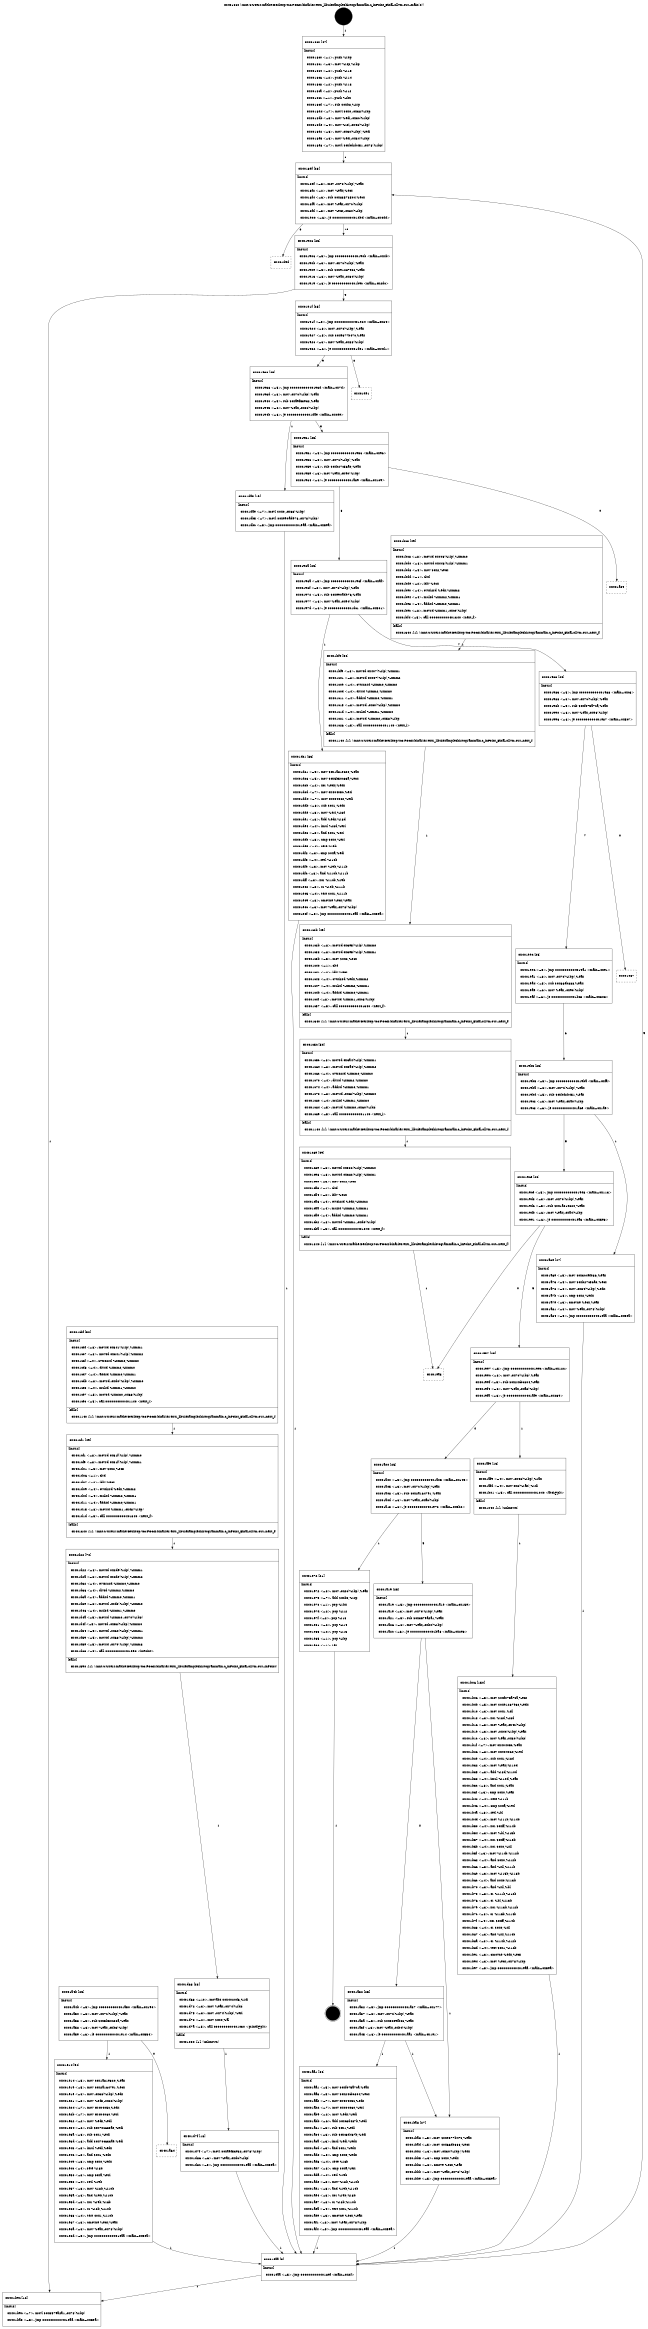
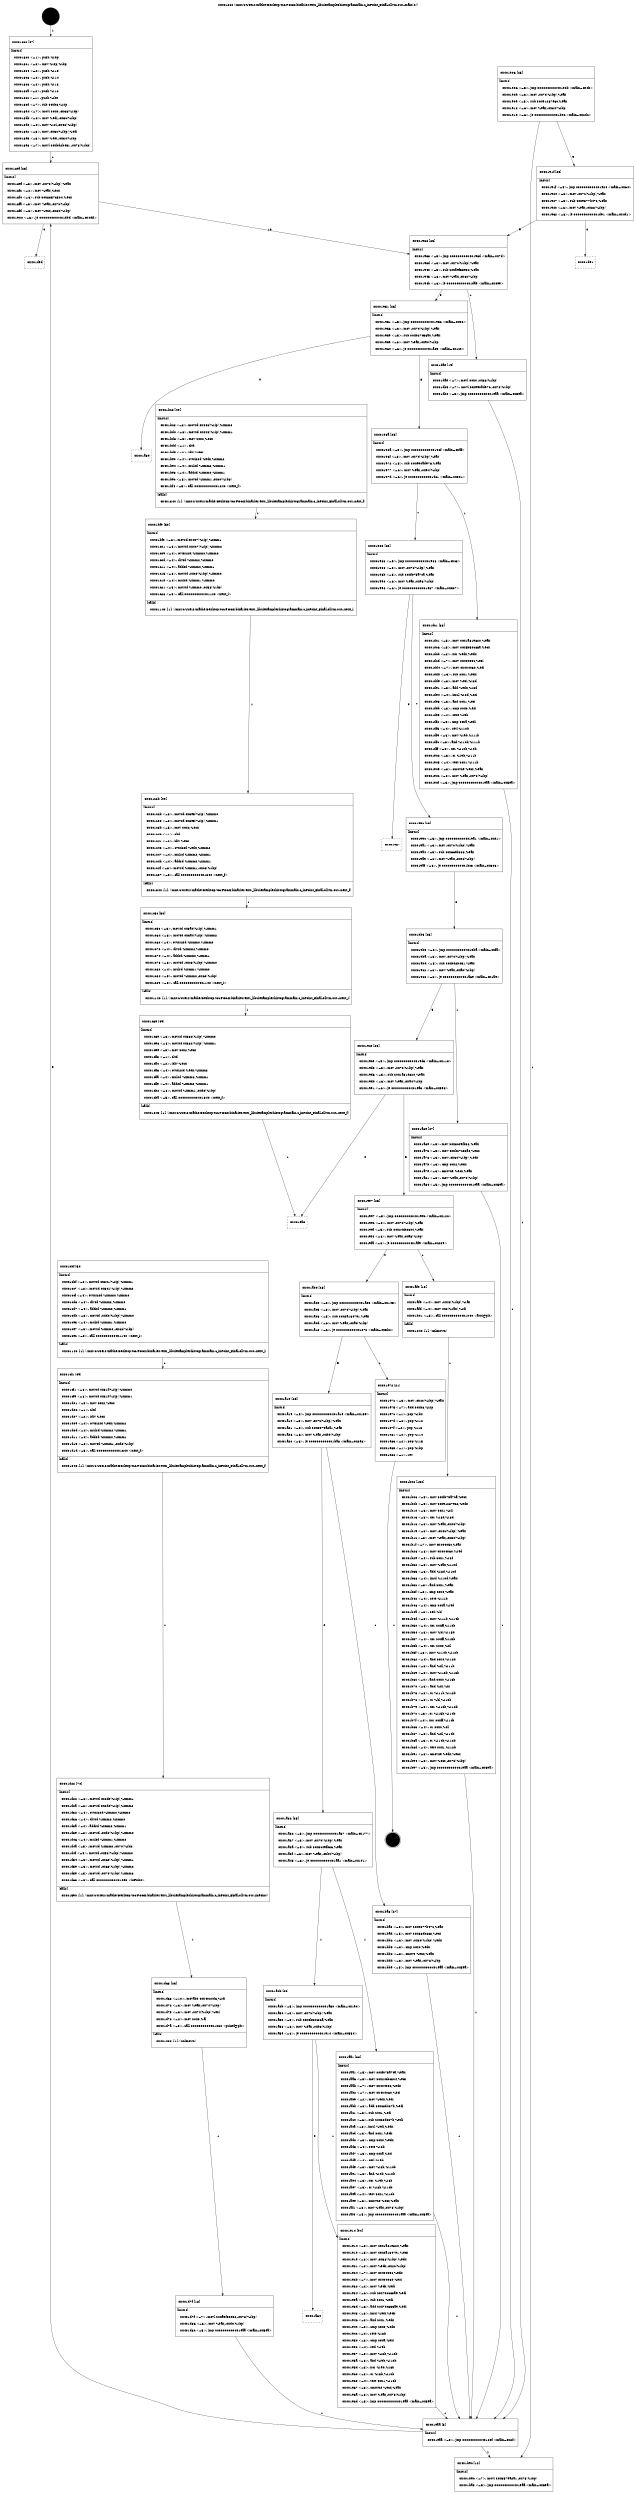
edge "0x4018ef [23]" -> "0x401906 [25]": now "0x4018ef [23]" -> "0x401938 [25]"
edge "0x401a32 [25]" -> "0x401ba8 [27]": now "0x401a32 [25]" -> "0x401a4b [25]"
